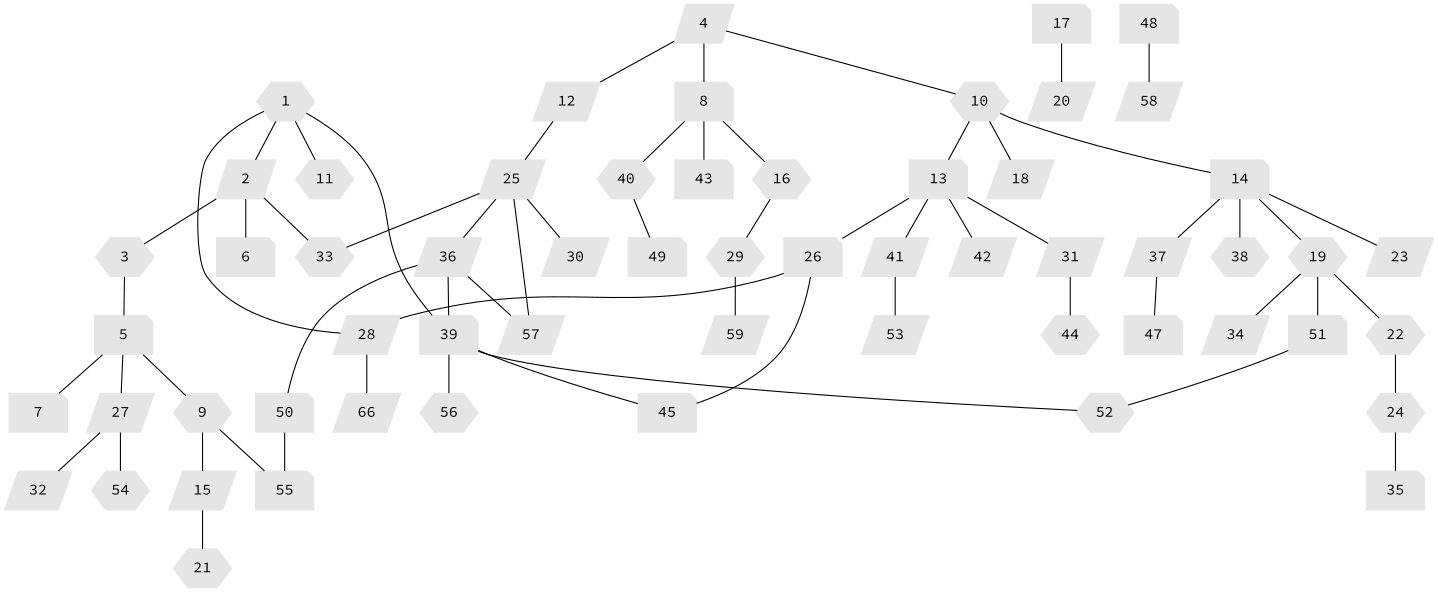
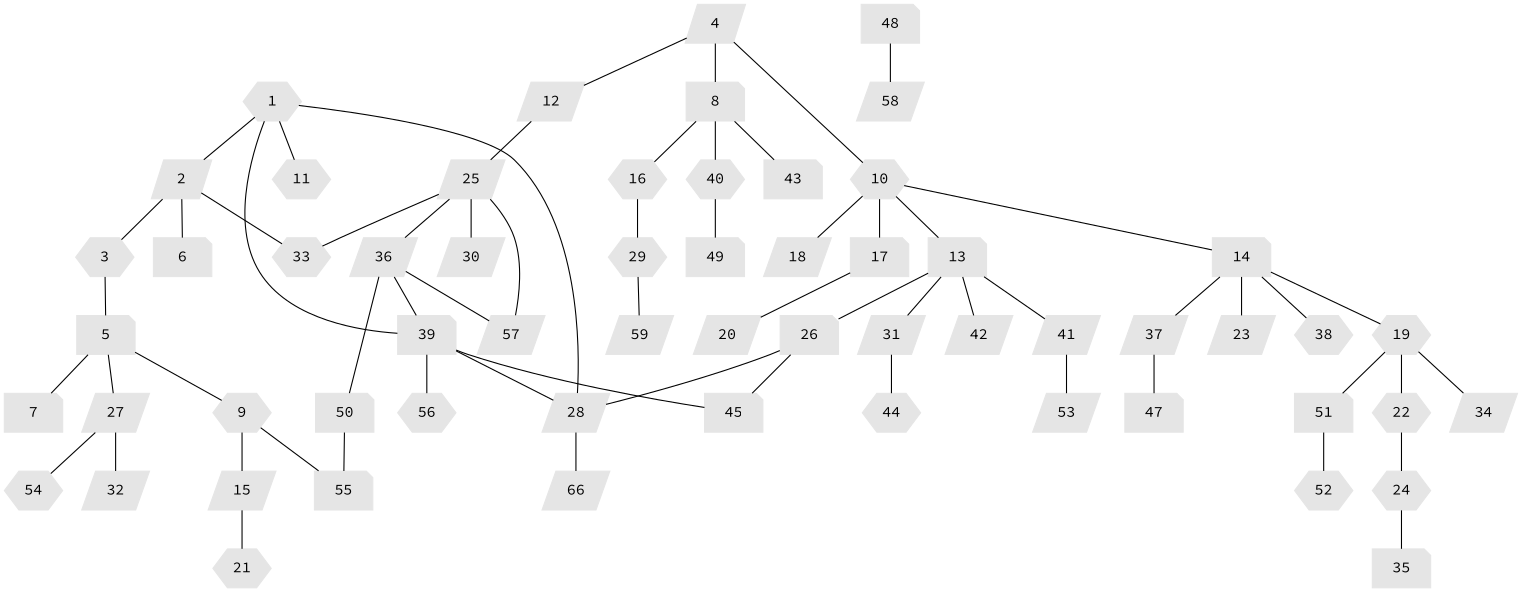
edge "10" -- "17": added
edge "39" -- "52": now "39" -- "28"
